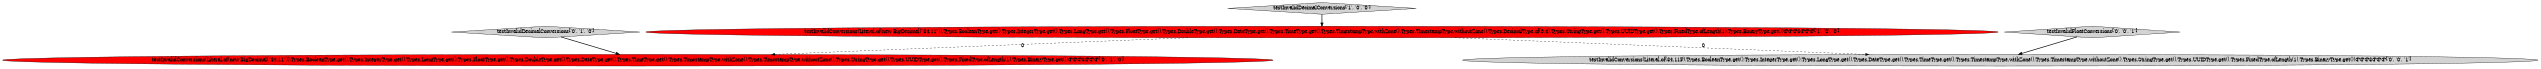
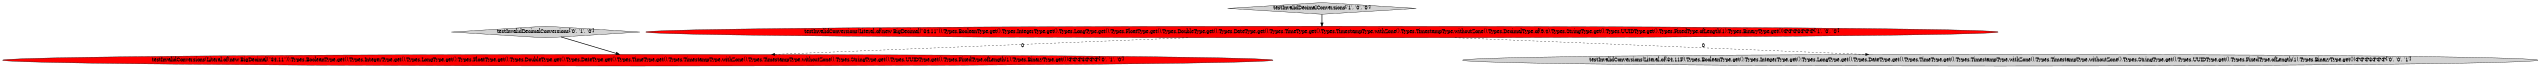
node "testInvalidFloatConversions['0', '0', '1']": removed
